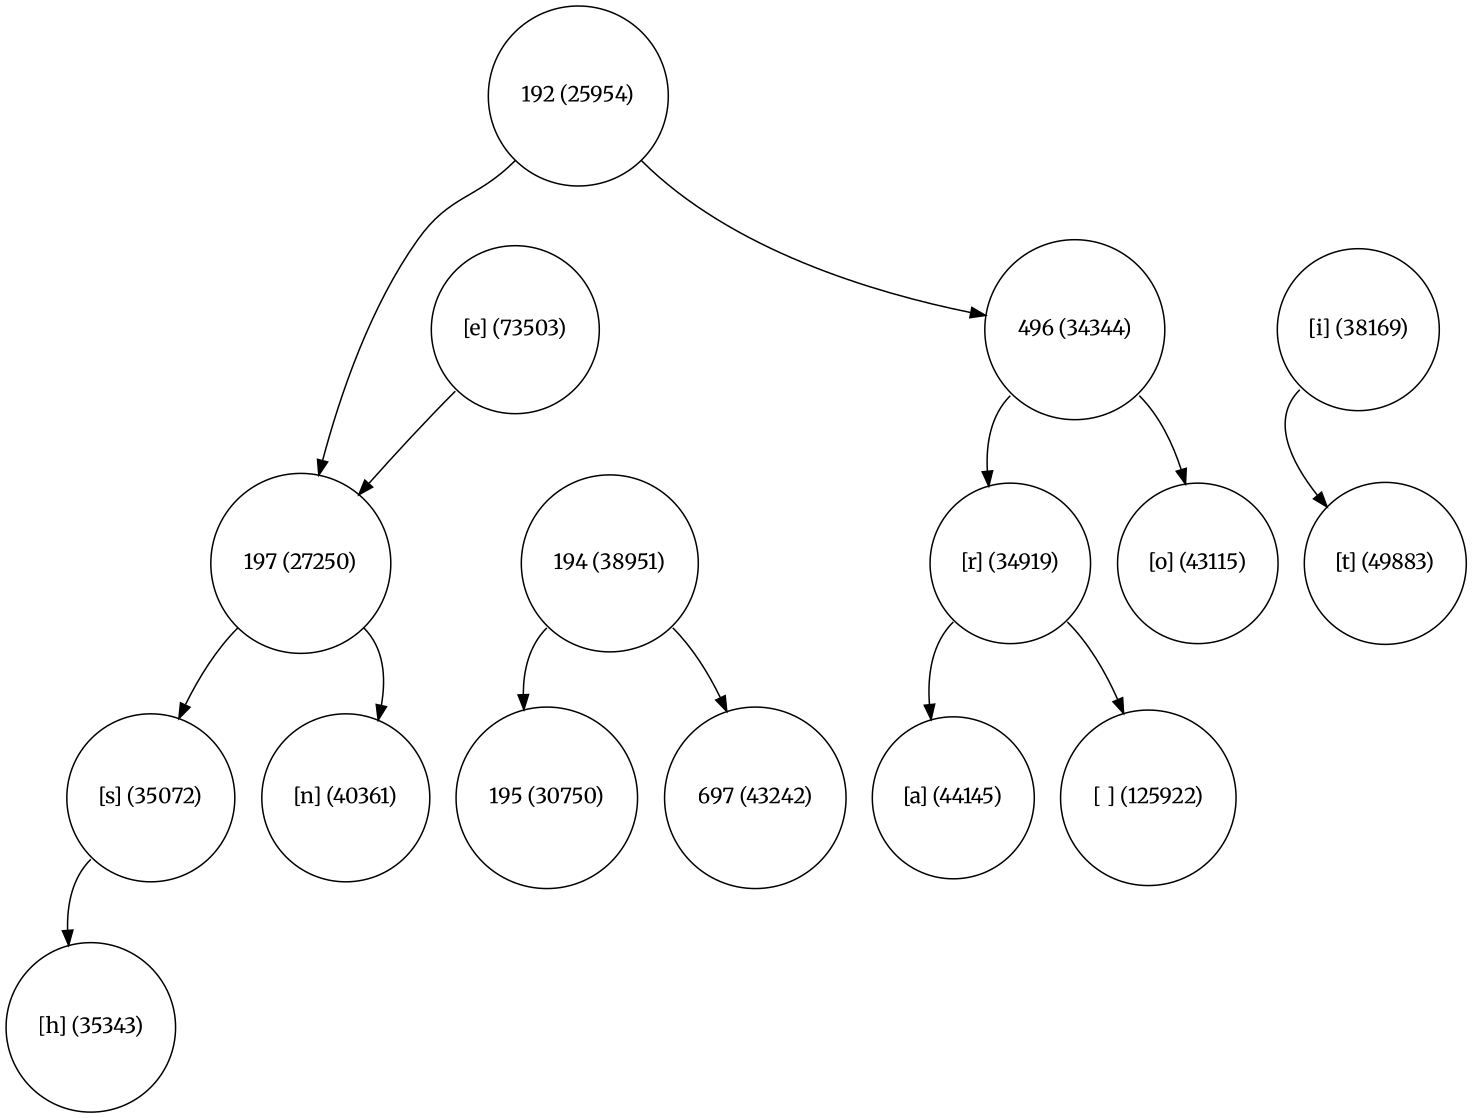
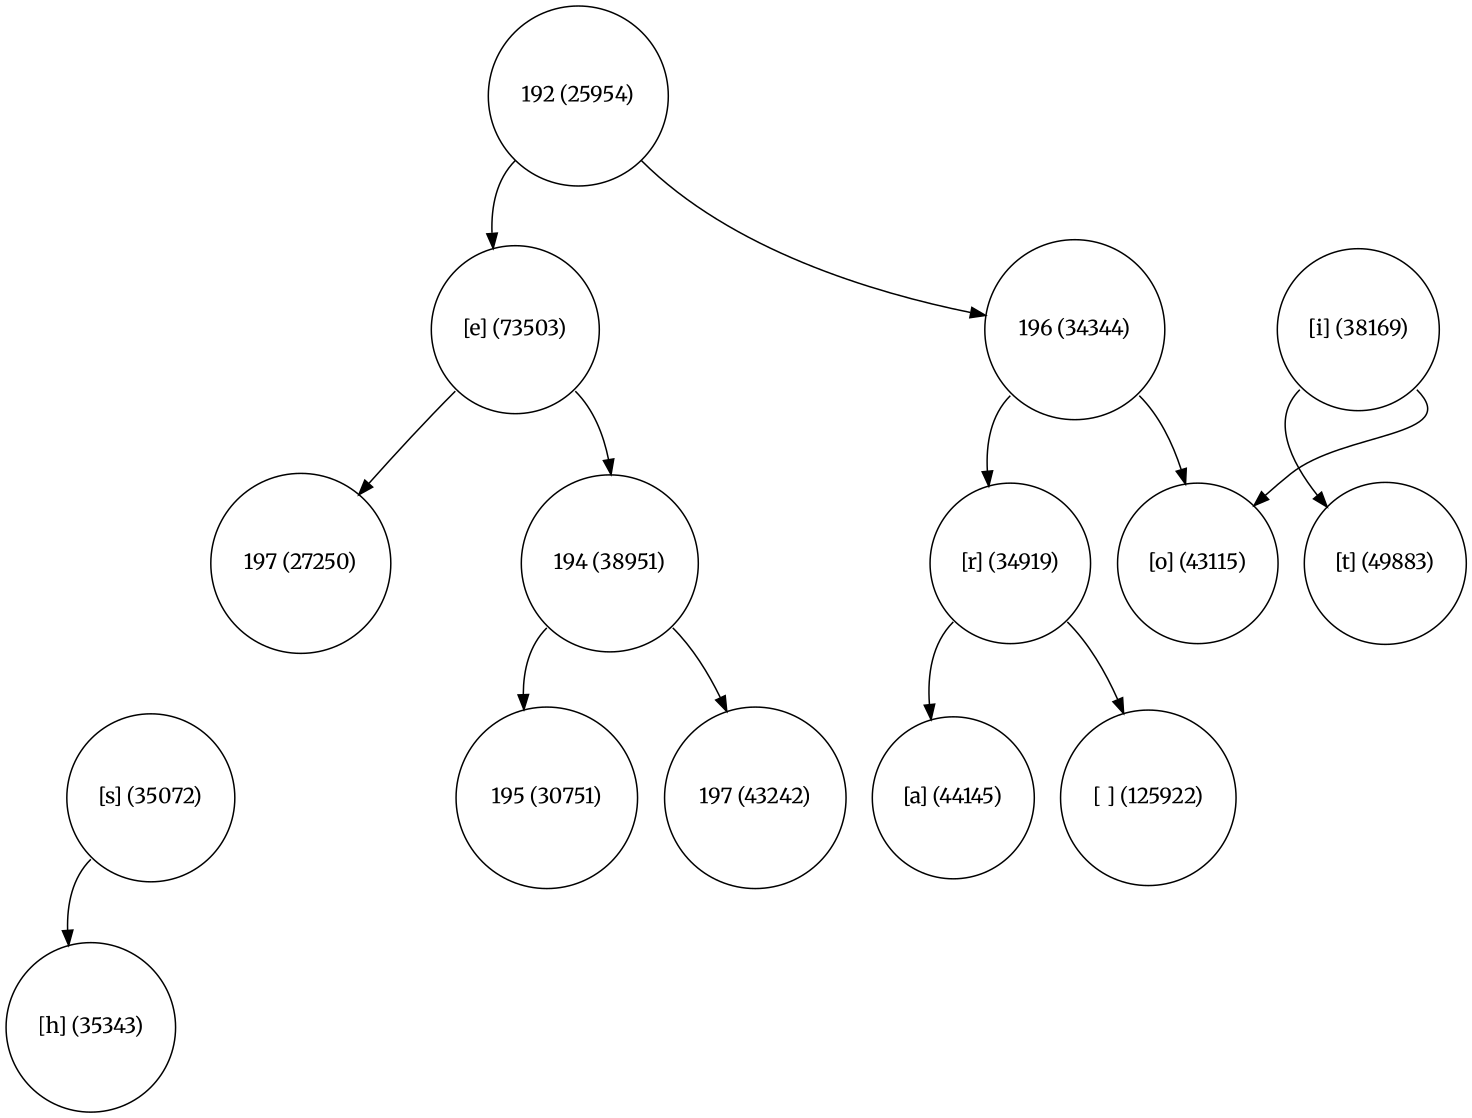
edge "192 (25954)" -> "197 (27250)": now "192 (25954)" -> "[e] (73503)"
node "496 (34344)": label "496 (34344)" -> "196 (34344)"
edge "[e] (73503)" -> "194 (38951)": added
edge "[i] (38169)" -> "[o] (43115)": added
edge "197 (27250)" -> "[s] (35072)": removed
node "[n] (40361)": removed
node "195 (30750)": label "195 (30750)" -> "195 (30751)"
node "697 (43242)": label "697 (43242)" -> "197 (43242)"
